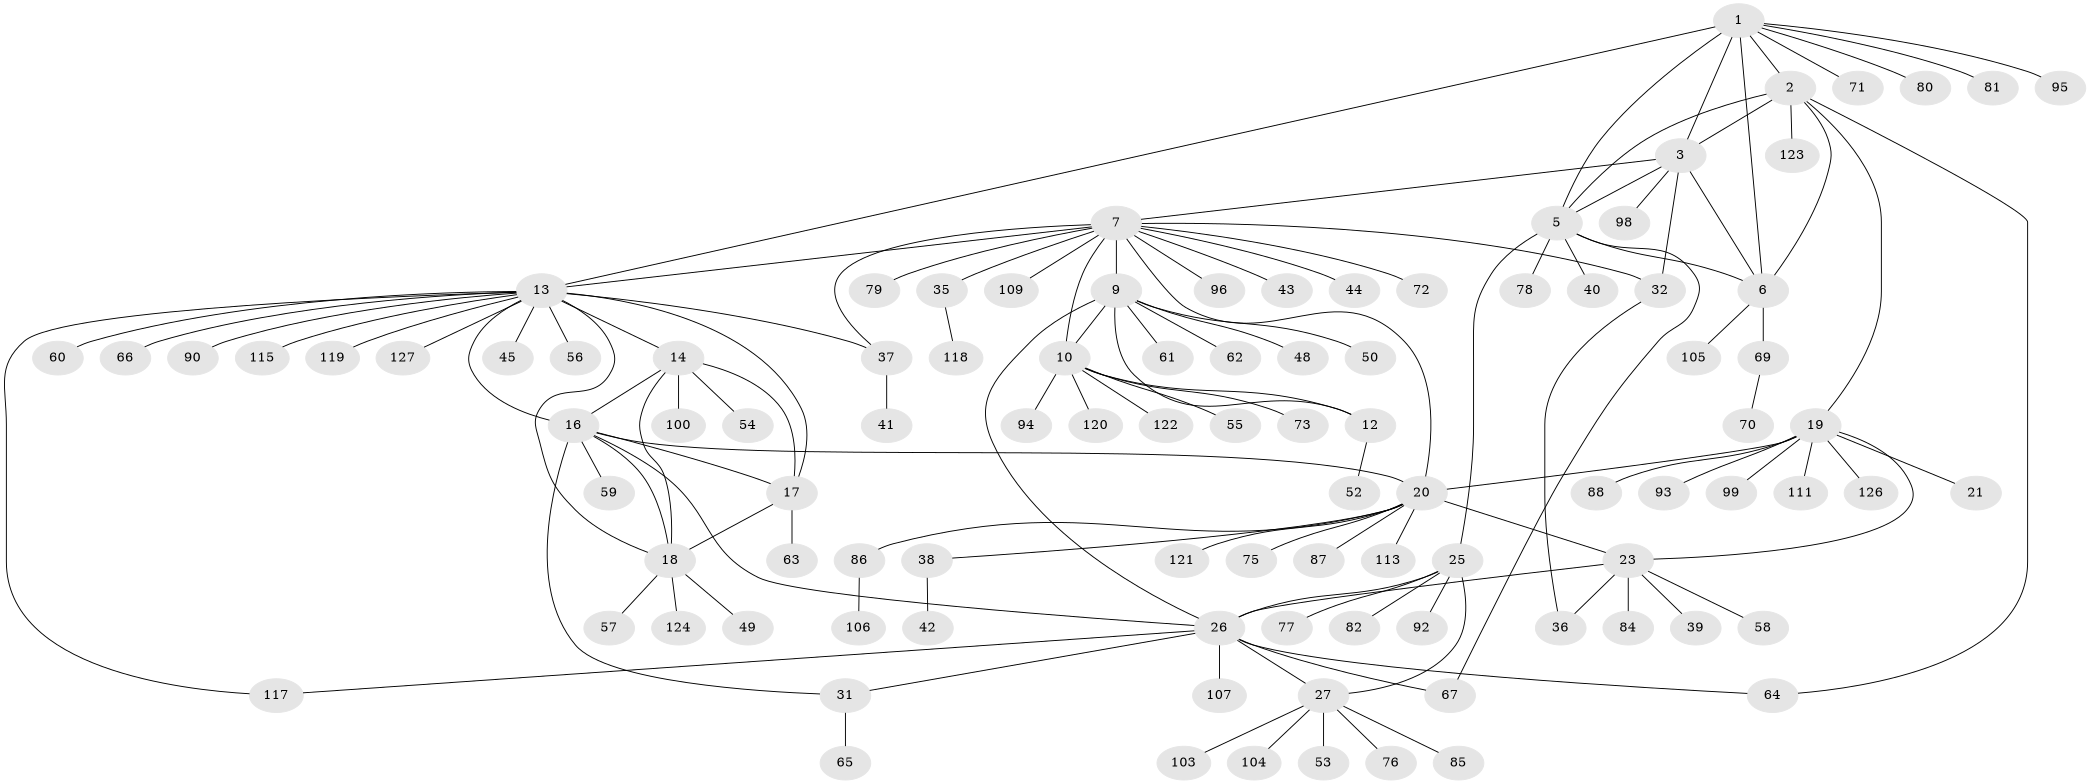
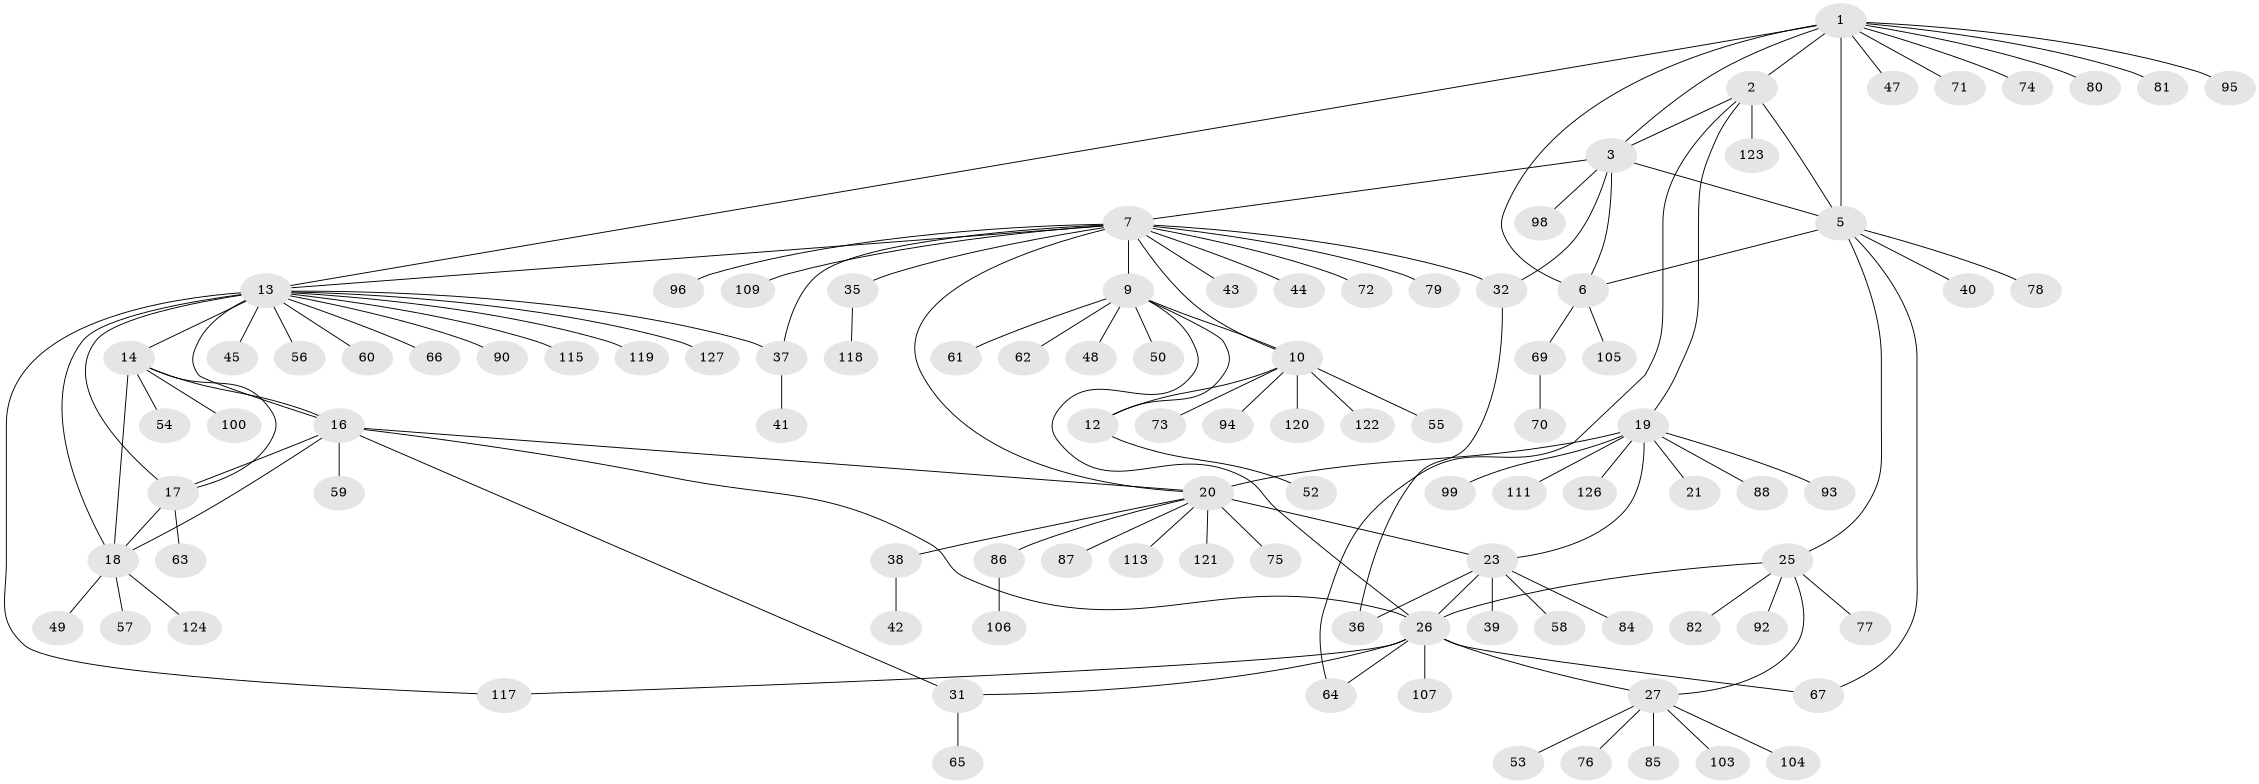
node "47": added
node "74": added
edge "2" -- "6": removed
